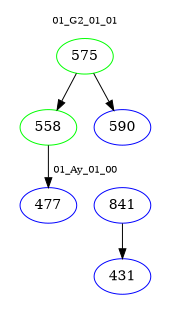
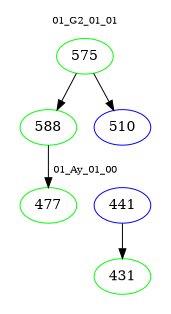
node "558": label "558" -> "588"
node "590": label "590" -> "510"
node "477": color blue -> green
node "841": label "841" -> "441"
node "431": color blue -> green
